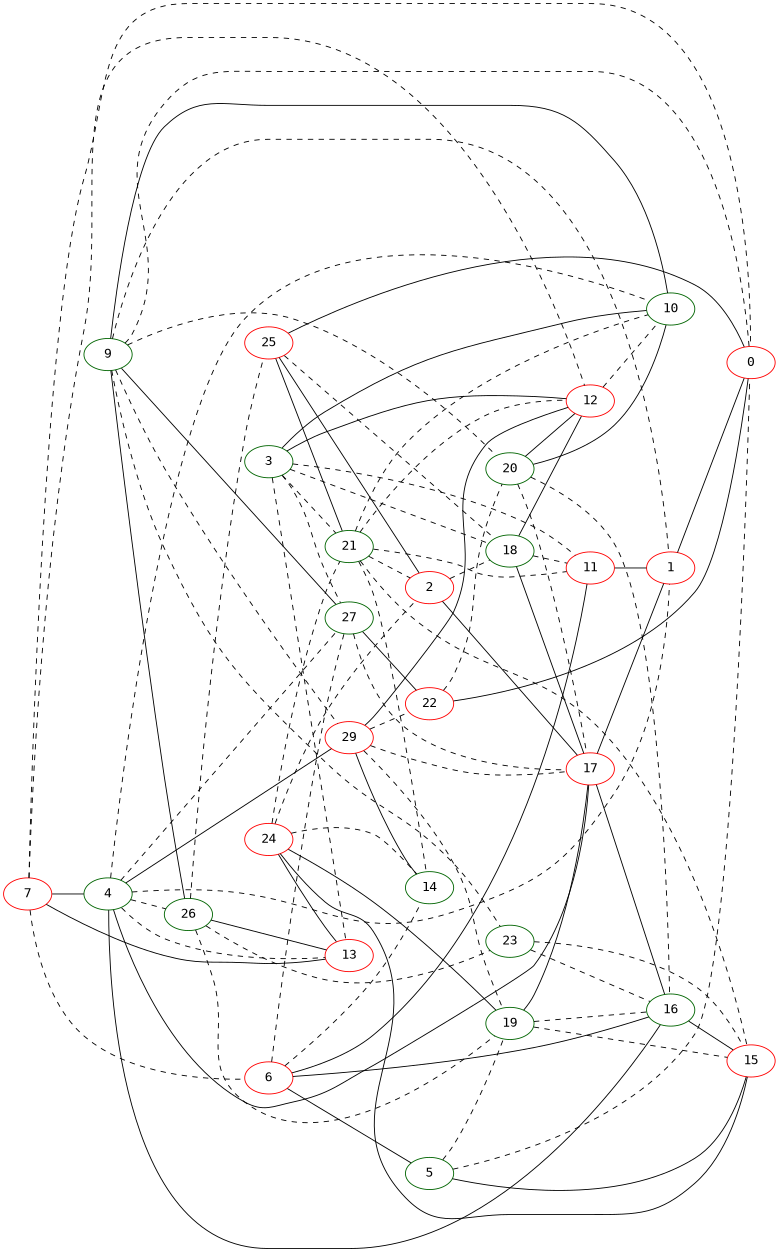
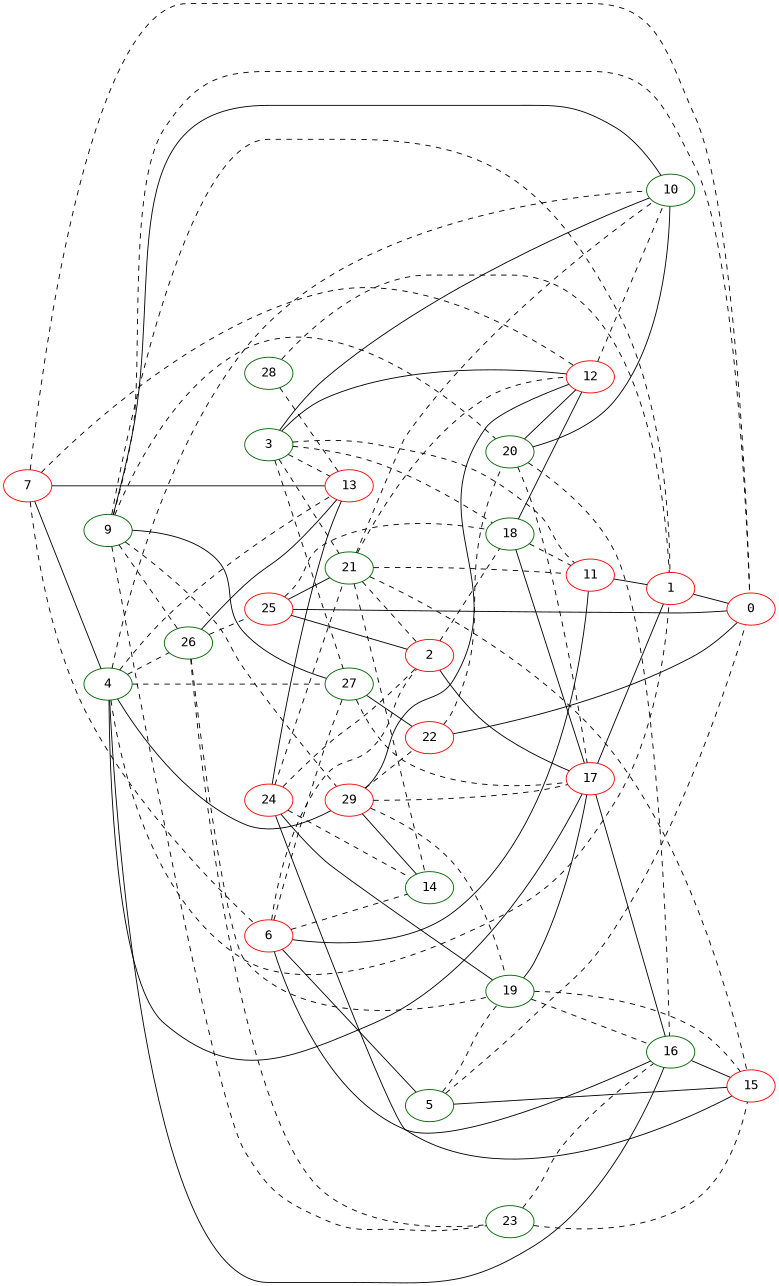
node "28": added
edge "9" -- "26": style solid -> dashed
edge "2" -- "6": added
